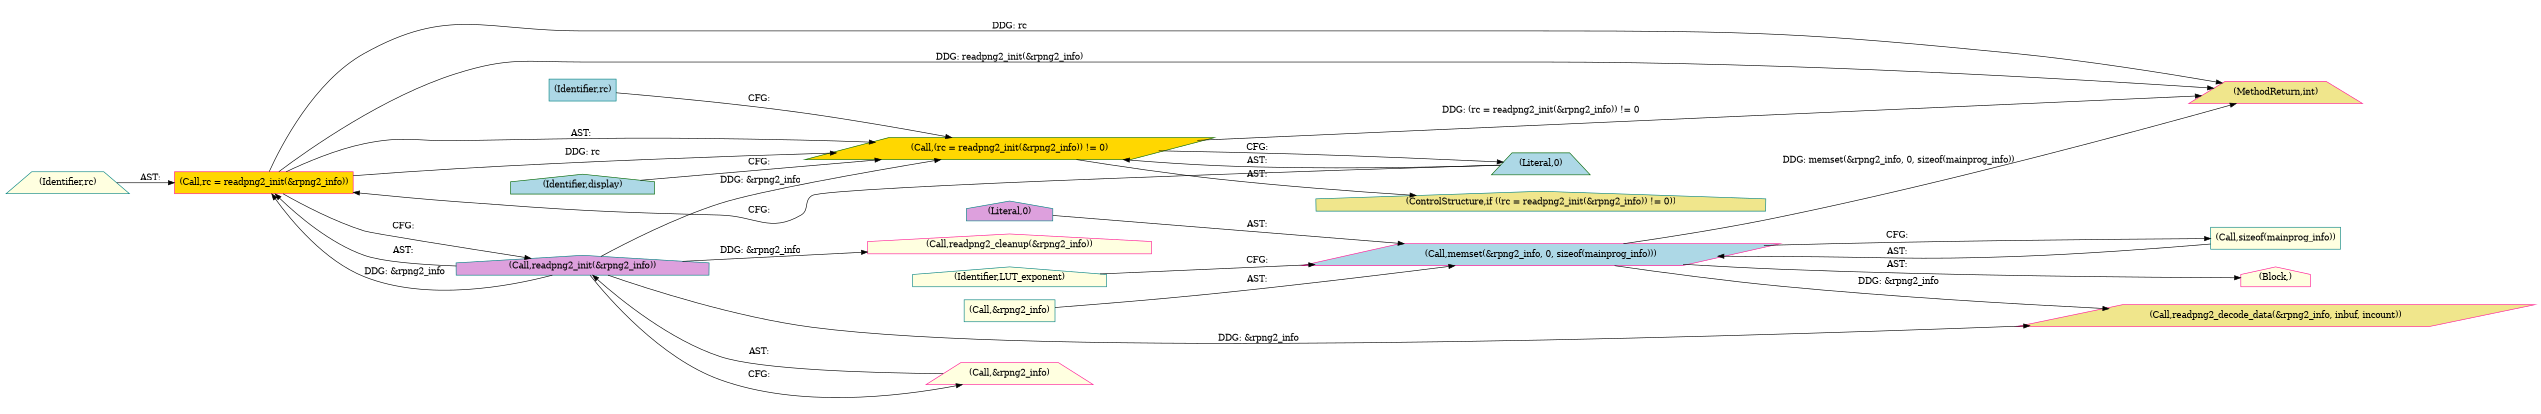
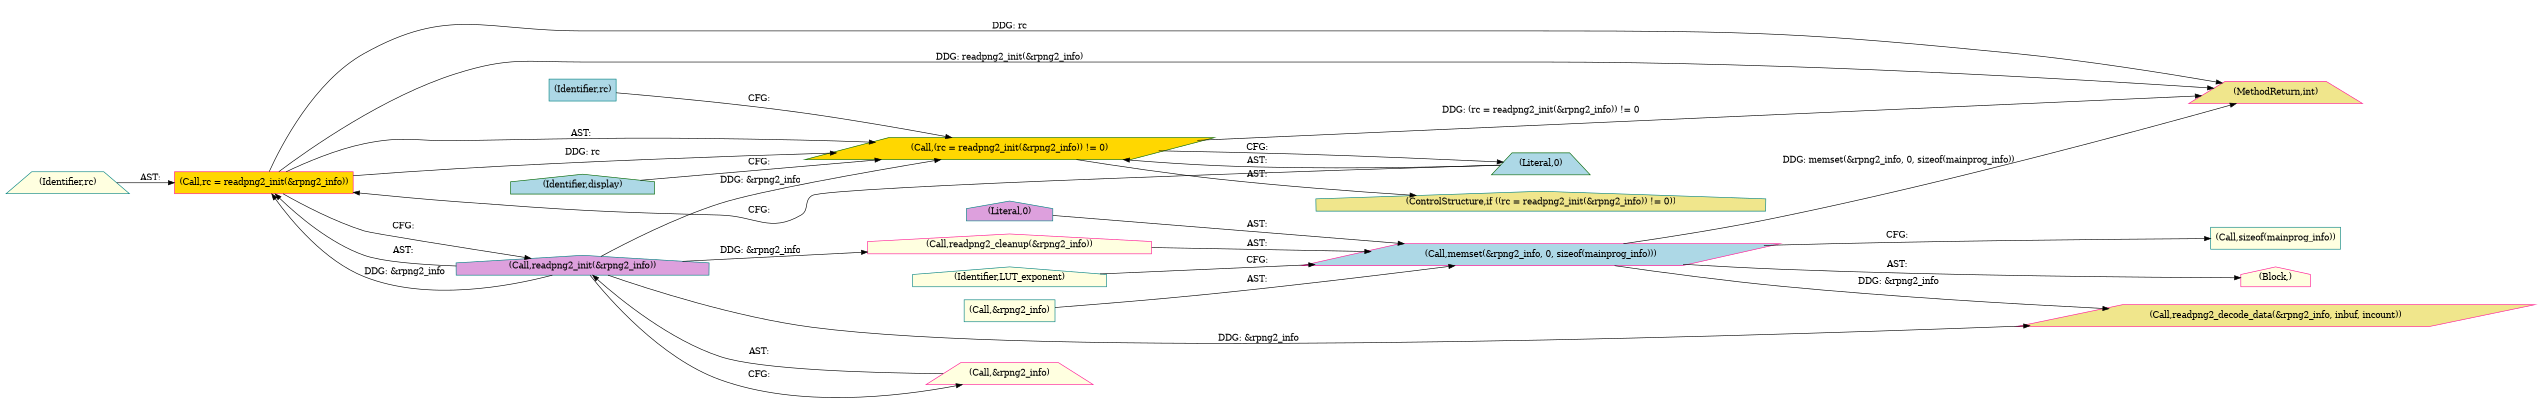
edge "(Call,sizeof(mainprog_info))" -> "(Call,memset(&rpng2_info, 0, sizeof(mainprog_info)))": now "(Call,readpng2_cleanup(&rpng2_info))" -> "(Call,memset(&rpng2_info, 0, sizeof(mainprog_info)))"
